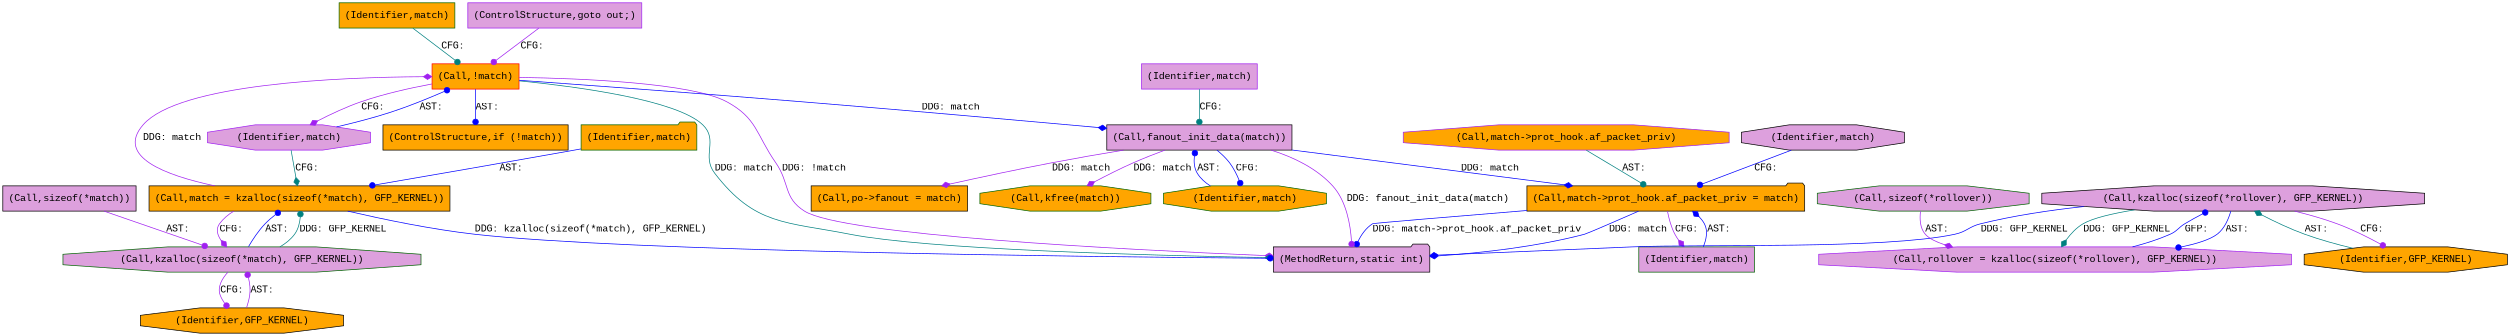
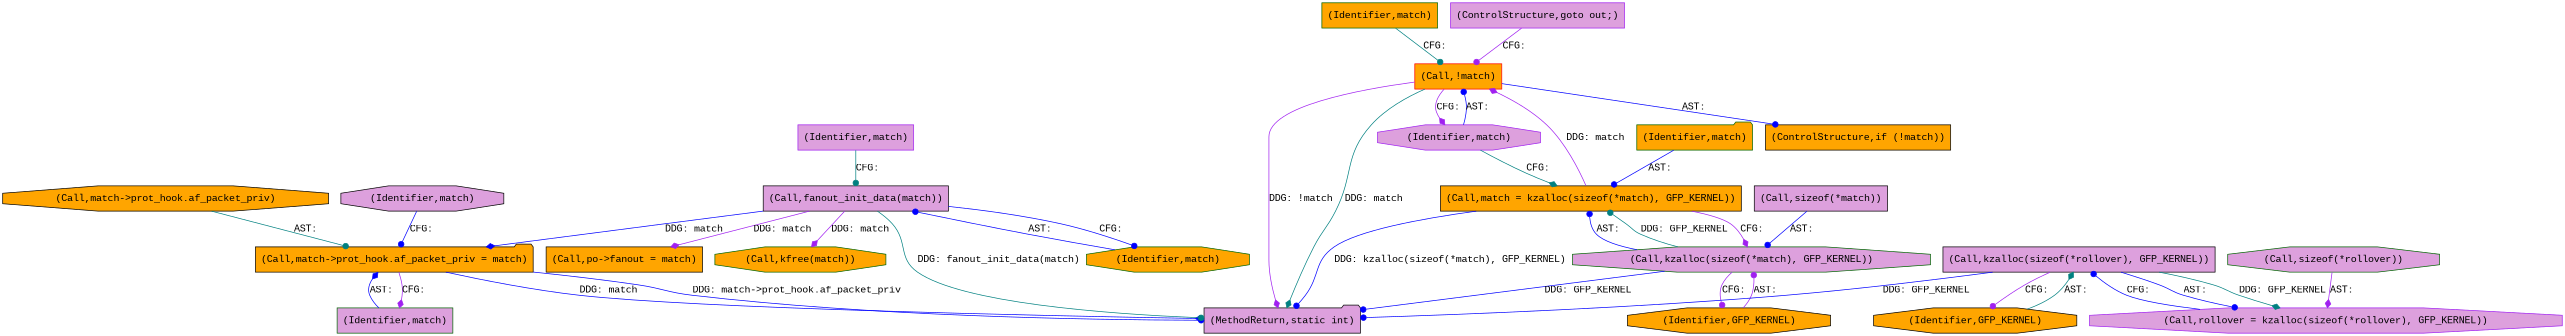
edge "(Call,!match)" -> "(Call,fanout_init_data(match))": removed, label "DDG: match"
node "(Call,match->prot_hook.af_packet_priv)": color purple -> black
edge "(Call,fanout_init_data(match))" -> "(MethodReturn,static int)": color purple -> teal
node "(Call,kzalloc(sizeof(*rollover), GFP_KERNEL))": shape octagon -> box
edge "(Call,sizeof(*match))" -> "(Call,kzalloc(sizeof(*match), GFP_KERNEL))": color purple -> blue
edge "(Call,rollover = kzalloc(sizeof(*rollover), GFP_KERNEL))" -> "(Call,kzalloc(sizeof(*rollover), GFP_KERNEL))": label "GFP: " -> "CFG: "
edge "(Call,kzalloc(sizeof(*rollover), GFP_KERNEL))" -> "(MethodReturn,static int)": arrowhead diamond -> dot
edge "(Call,kzalloc(sizeof(*match), GFP_KERNEL))" -> "(MethodReturn,static int)": added, label "DDG: GFP_KERNEL"
